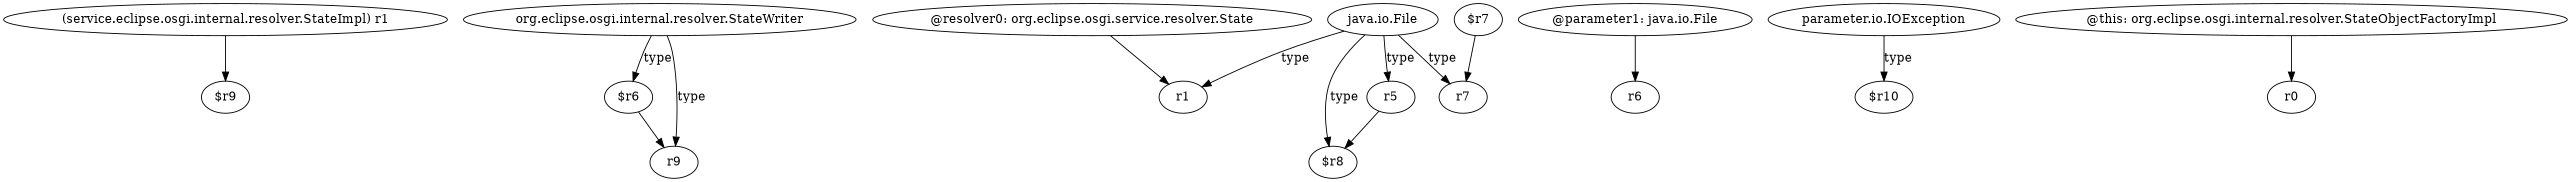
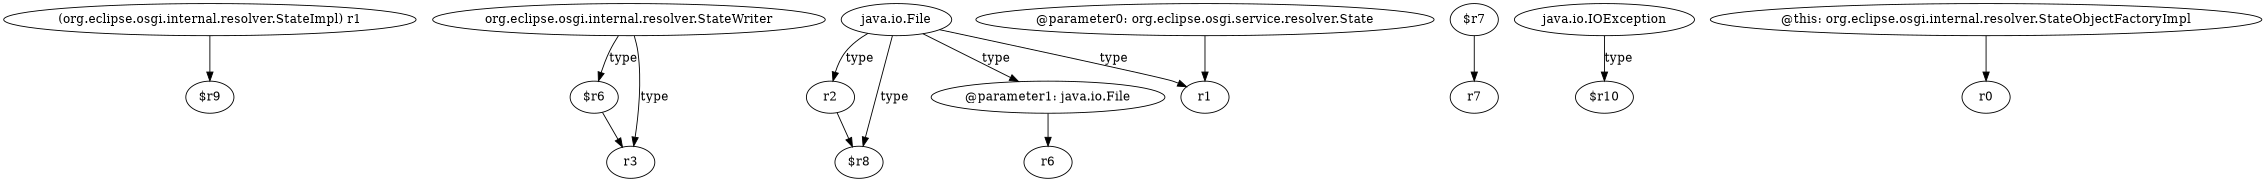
node "(service.eclipse.osgi.internal.resolver.StateImpl) r1": label "(service.eclipse.osgi.internal.resolver.StateImpl) r1" -> "(org.eclipse.osgi.internal.resolver.StateImpl) r1"
node "@resolver0: org.eclipse.osgi.service.resolver.State": label "@resolver0: org.eclipse.osgi.service.resolver.State" -> "@parameter0: org.eclipse.osgi.service.resolver.State"
node "parameter.io.IOException": label "parameter.io.IOException" -> "java.io.IOException"
edge "java.io.File" -> "r7": now "java.io.File" -> "@parameter1: java.io.File"
node "r5": label "r5" -> "r2"
node "r9": label "r9" -> "r3"
